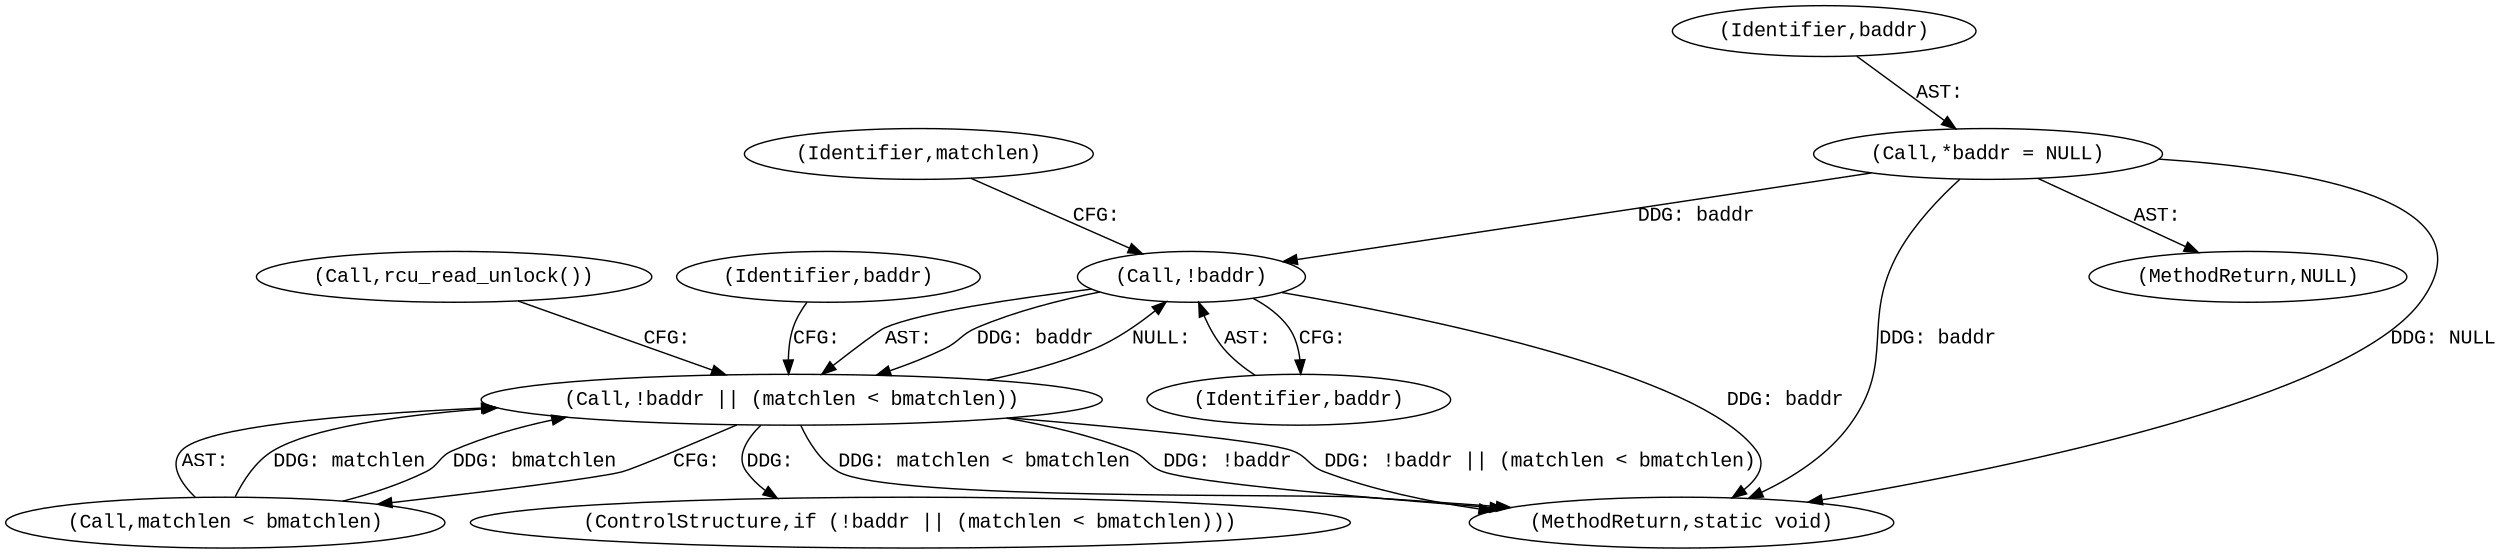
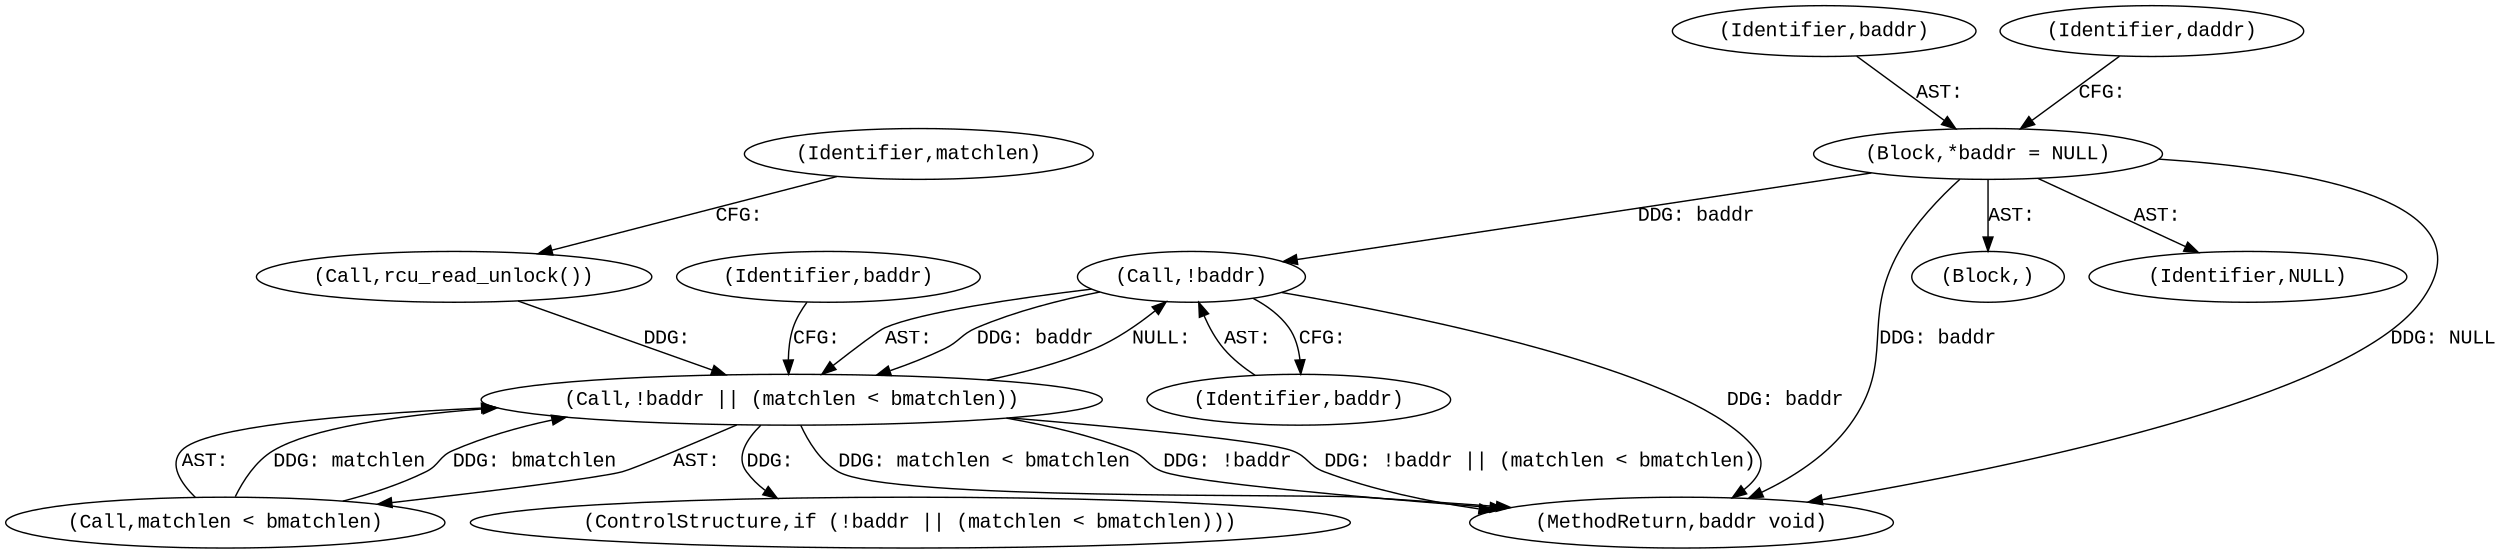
node "(Identifier,daddr)": added
node "(Call,*baddr = NULL)": label "(Call,*baddr = NULL)" -> "(Block,*baddr = NULL)"
edge "(Identifier,matchlen)" -> "(Call,!baddr)": now "(Identifier,matchlen)" -> "(Call,rcu_read_unlock())"
node "(Block,)": added
node "(MethodReturn,NULL)": label "(MethodReturn,NULL)" -> "(Identifier,NULL)"
edge "(Call,rcu_read_unlock())" -> "(Call,!baddr || (matchlen < bmatchlen))": label "CFG: " -> "DDG: "
edge "(Call,!baddr || (matchlen < bmatchlen))" -> "(Call,matchlen < bmatchlen)": label "CFG: " -> "AST: "
node "(MethodReturn,static void)": label "(MethodReturn,static void)" -> "(MethodReturn,baddr void)"
